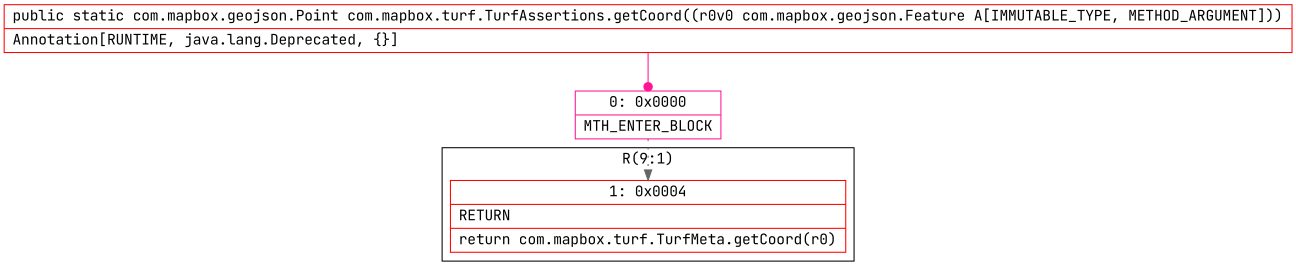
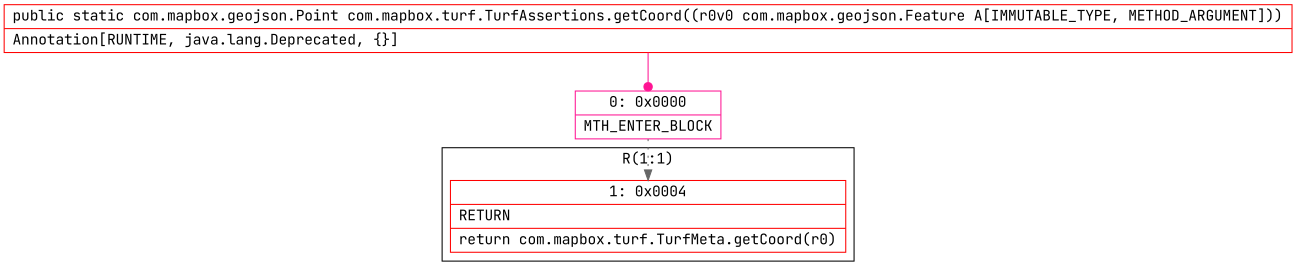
cluster "R(9:1)": label "R(9:1)" -> "R(1:1)"
